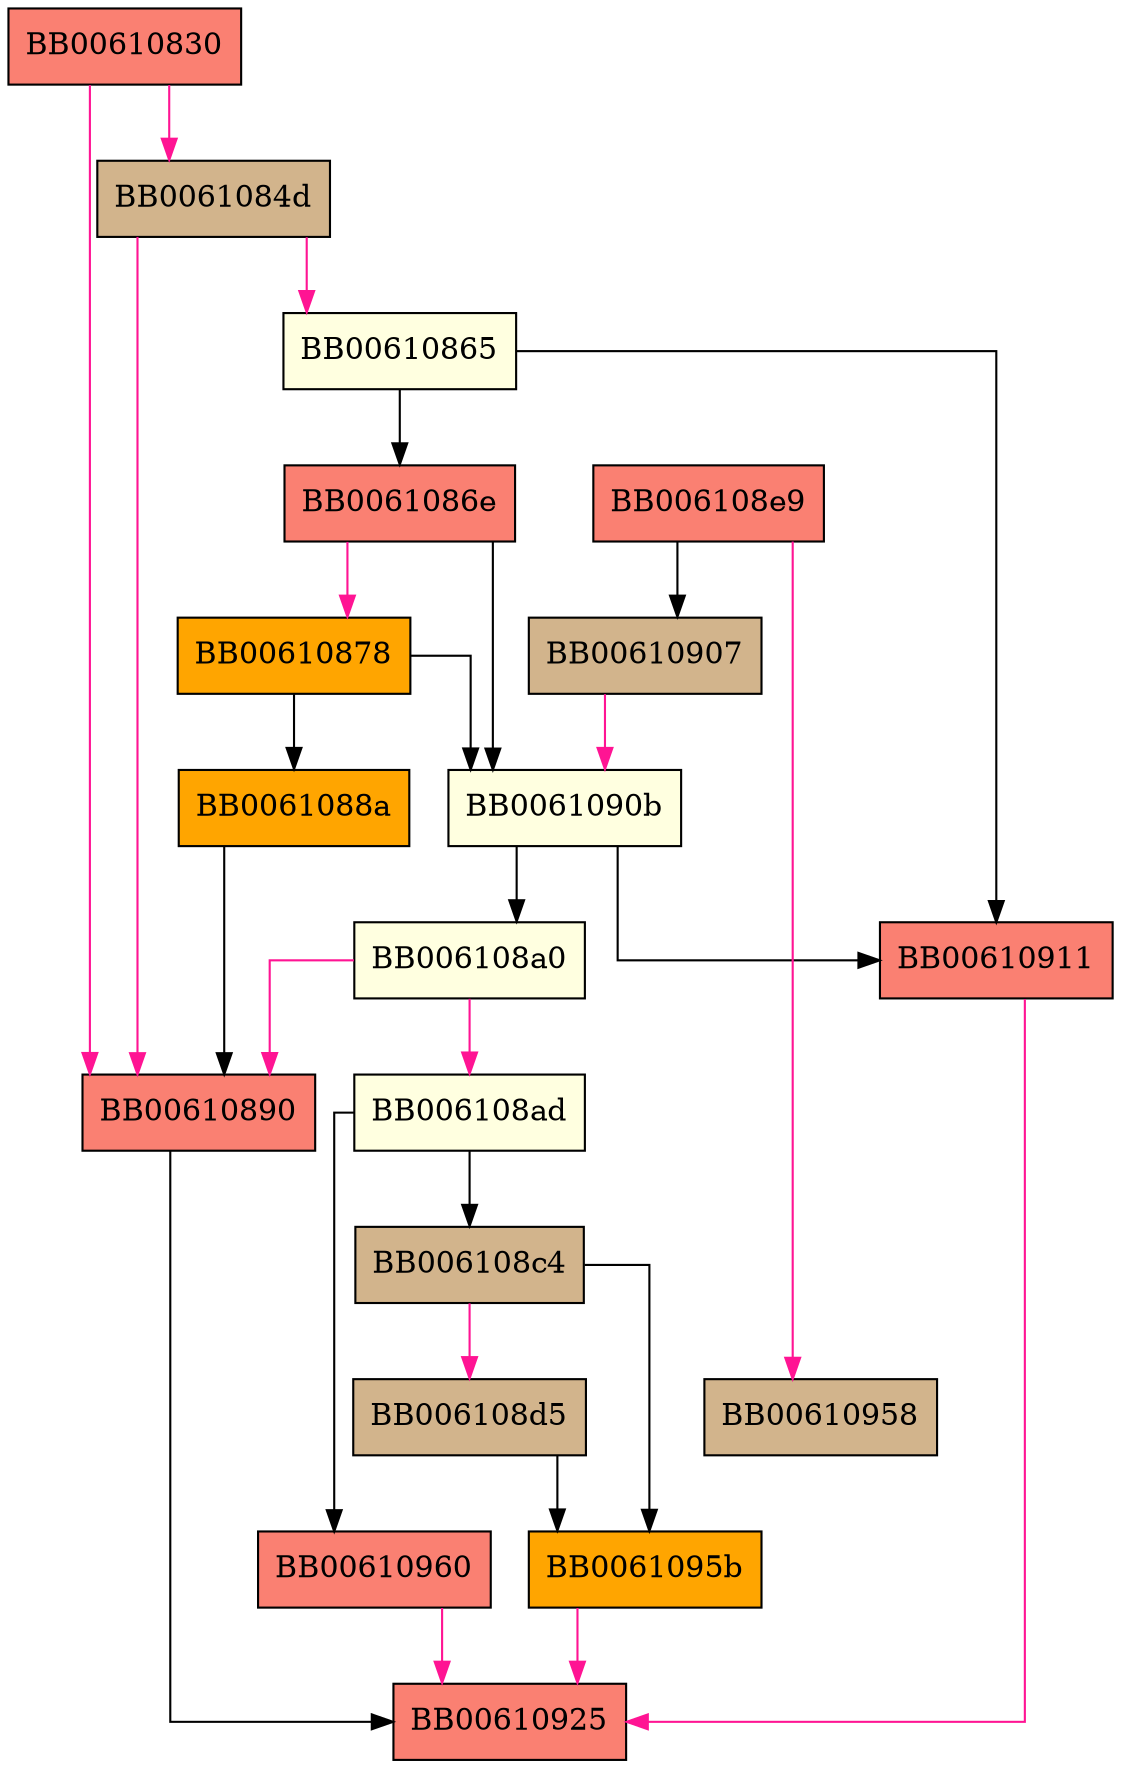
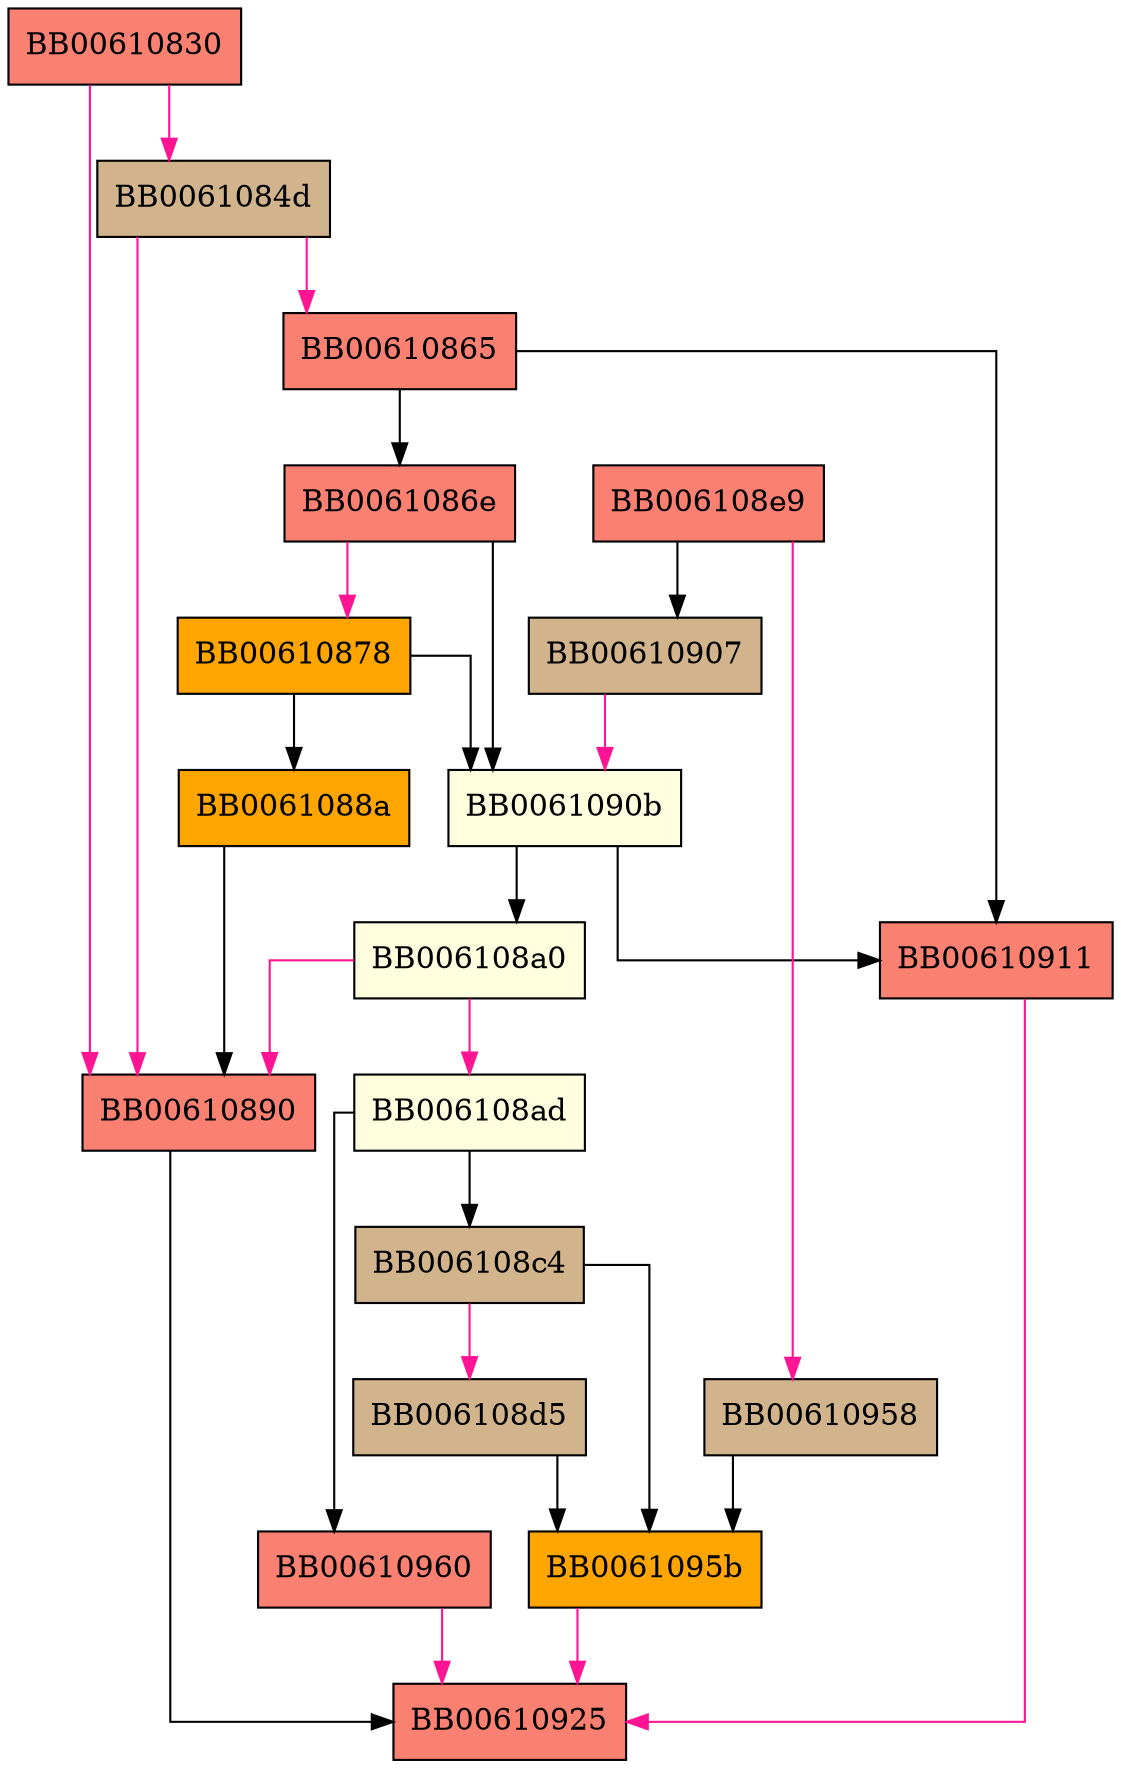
node "BB00610865": fillcolor lightyellow -> salmon
edge "BB00610958" -> "BB0061095b": added
